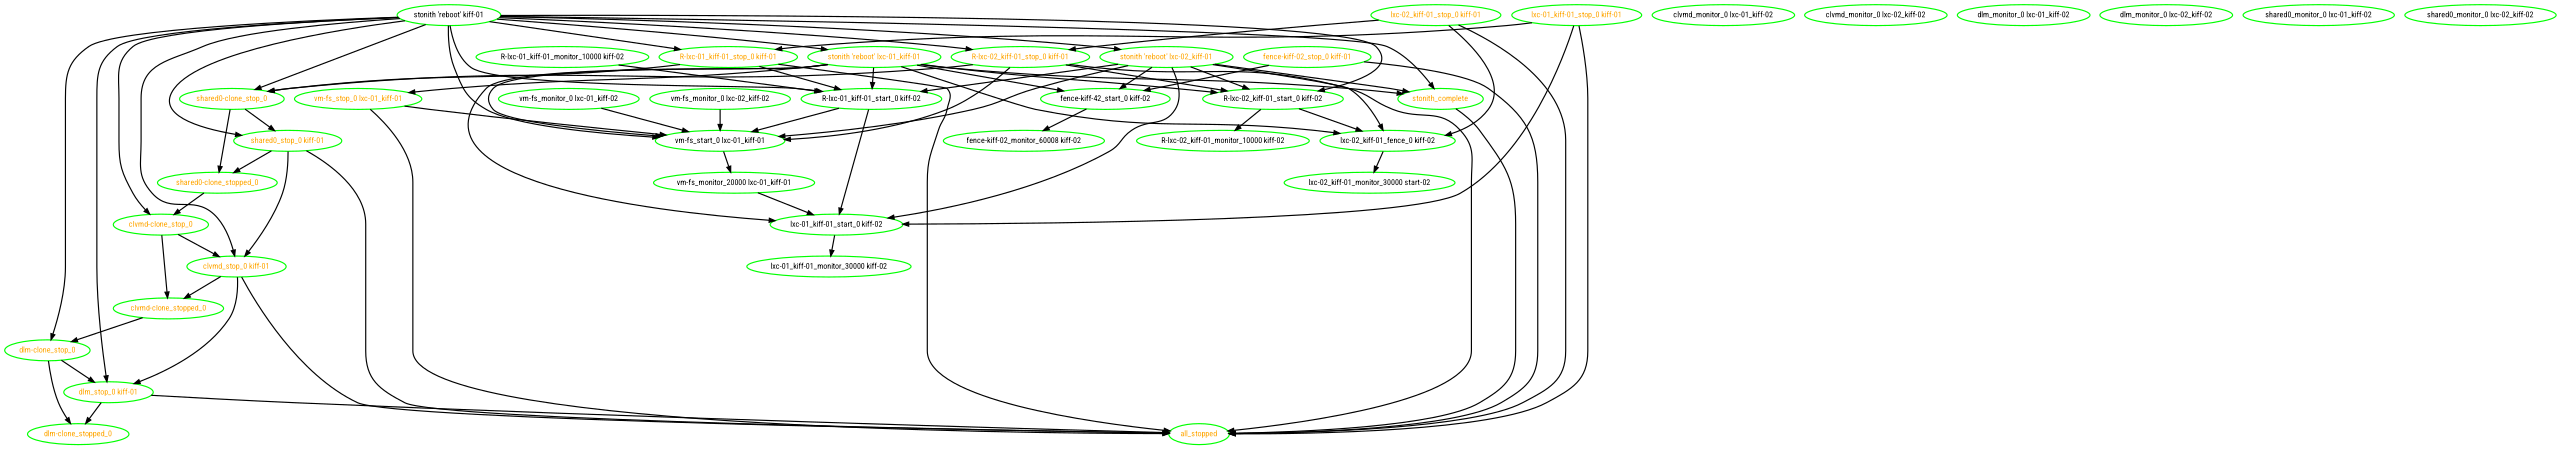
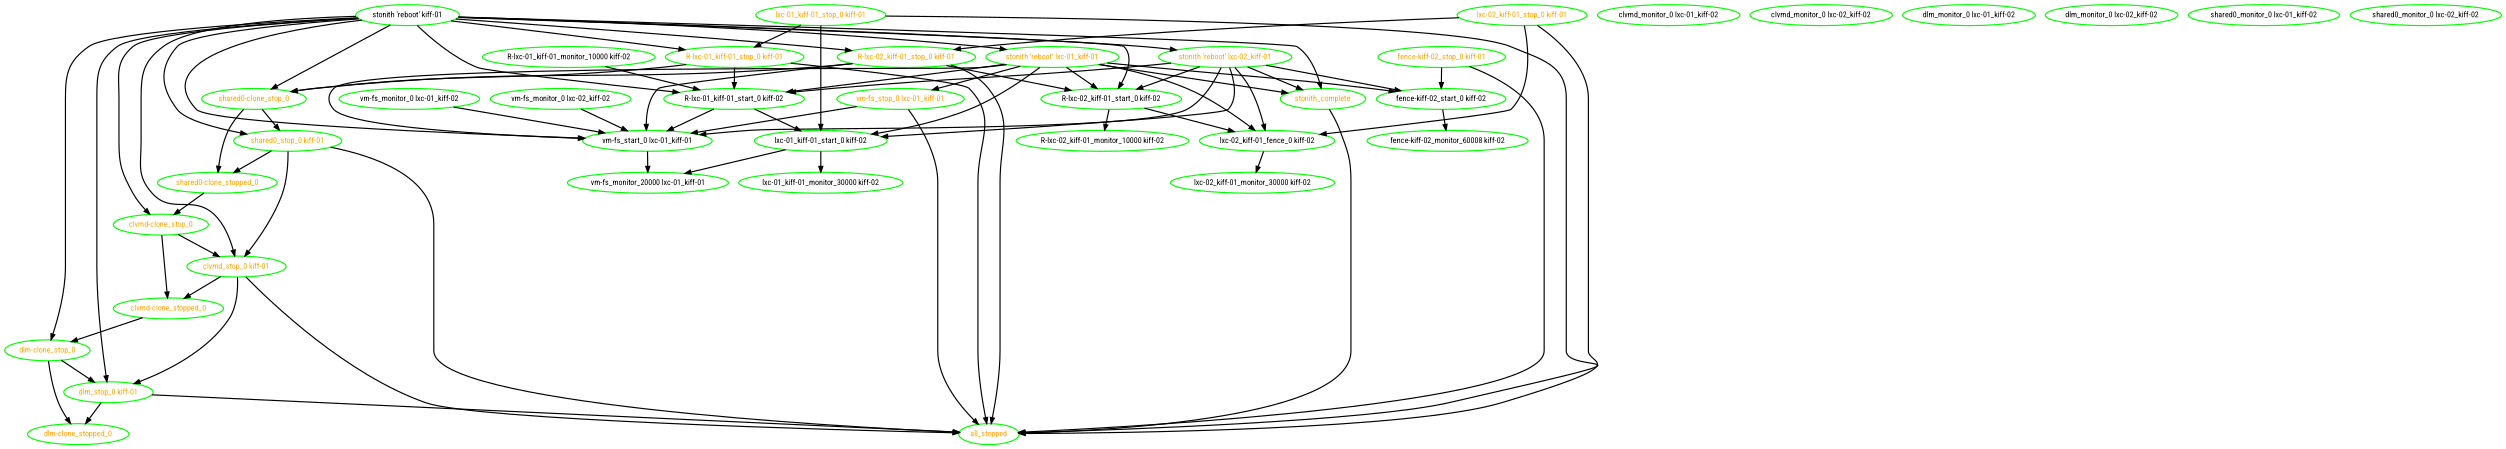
node "fence-kiff-42_start_0 kiff-02": label "fence-kiff-42_start_0 kiff-02" -> "fence-kiff-02_start_0 kiff-02"
node "lxc-02_kiff-01_monitor_30000 start-02": label "lxc-02_kiff-01_monitor_30000 start-02" -> "lxc-02_kiff-01_monitor_30000 kiff-02"
edge "vm-fs_monitor_20000 lxc-01_kiff-01" -> "lxc-01_kiff-01_start_0 kiff-02": reversed
